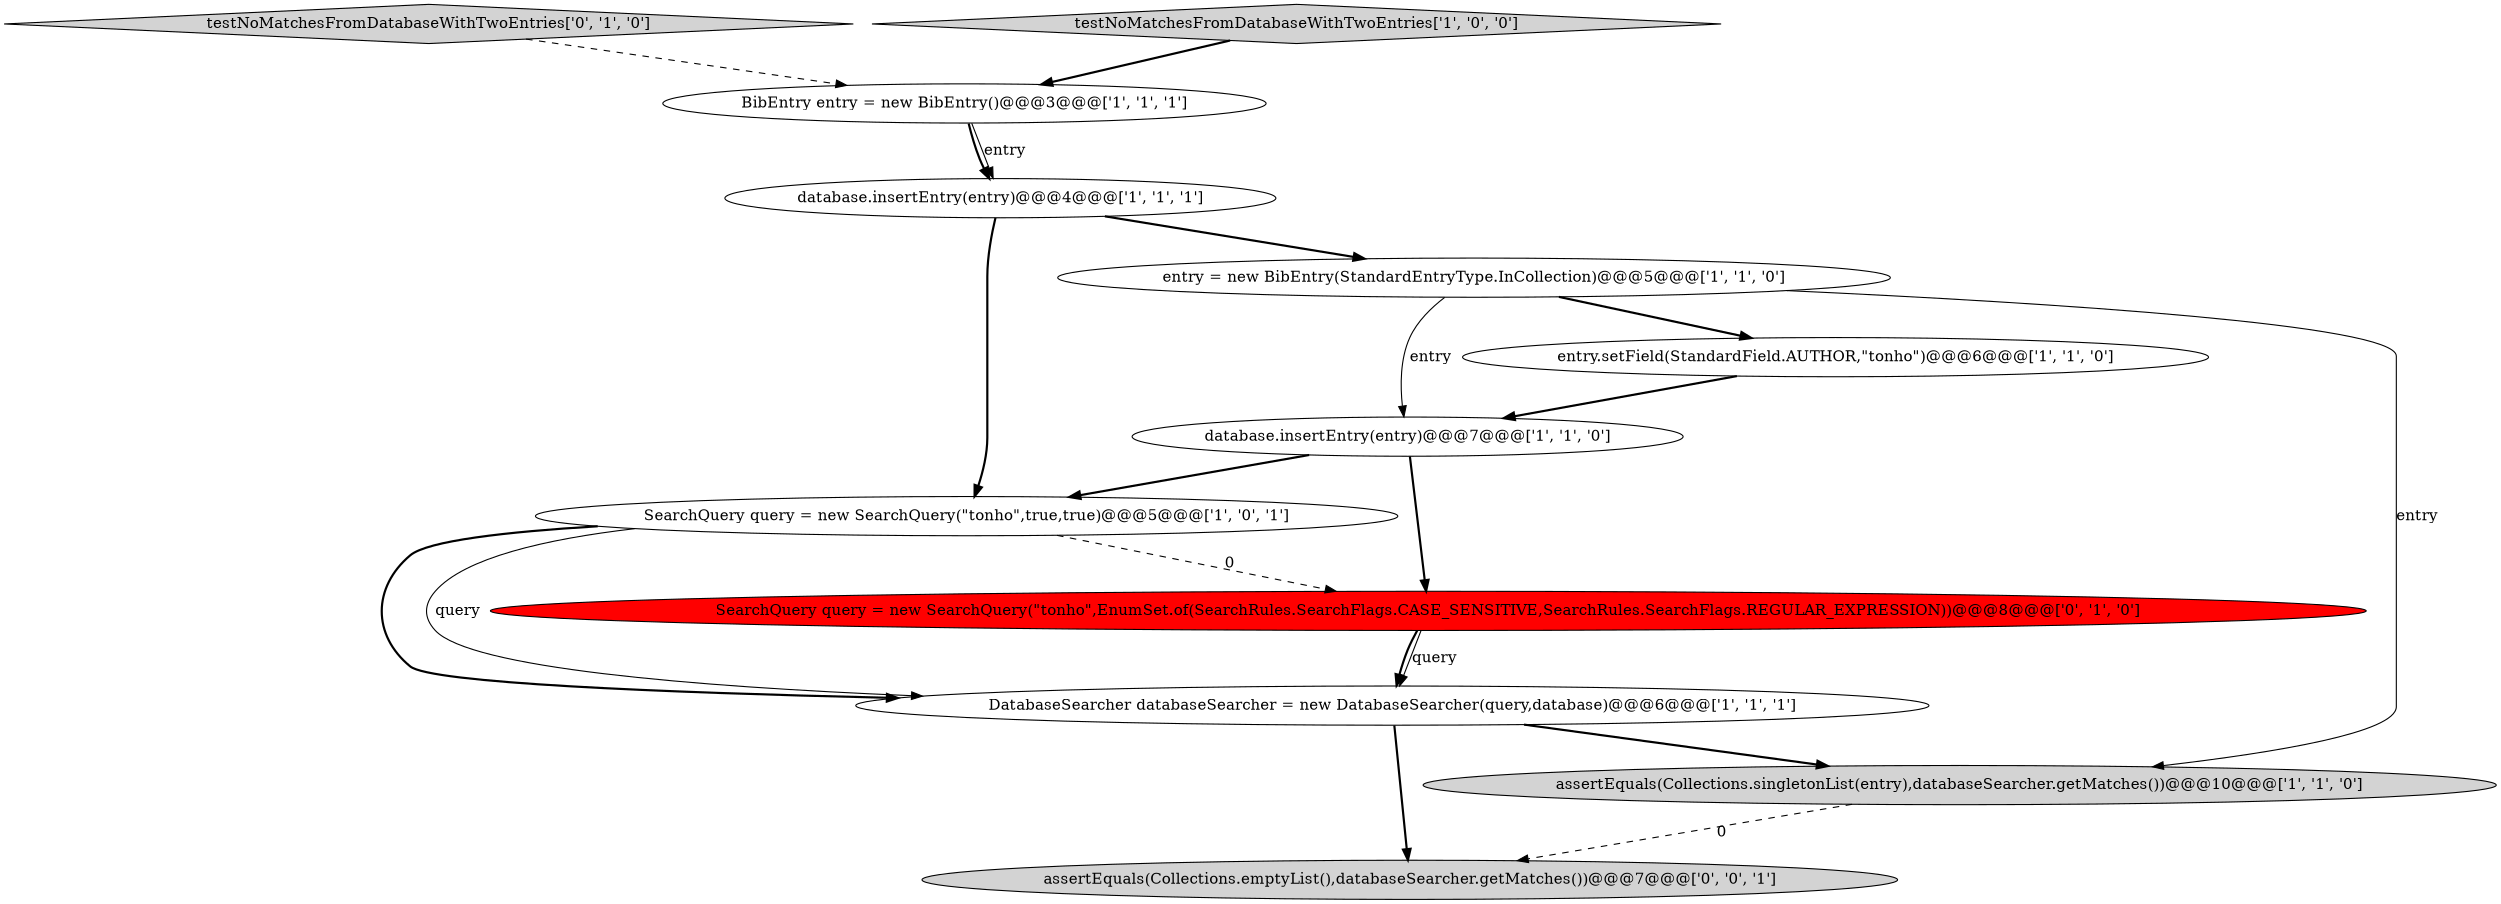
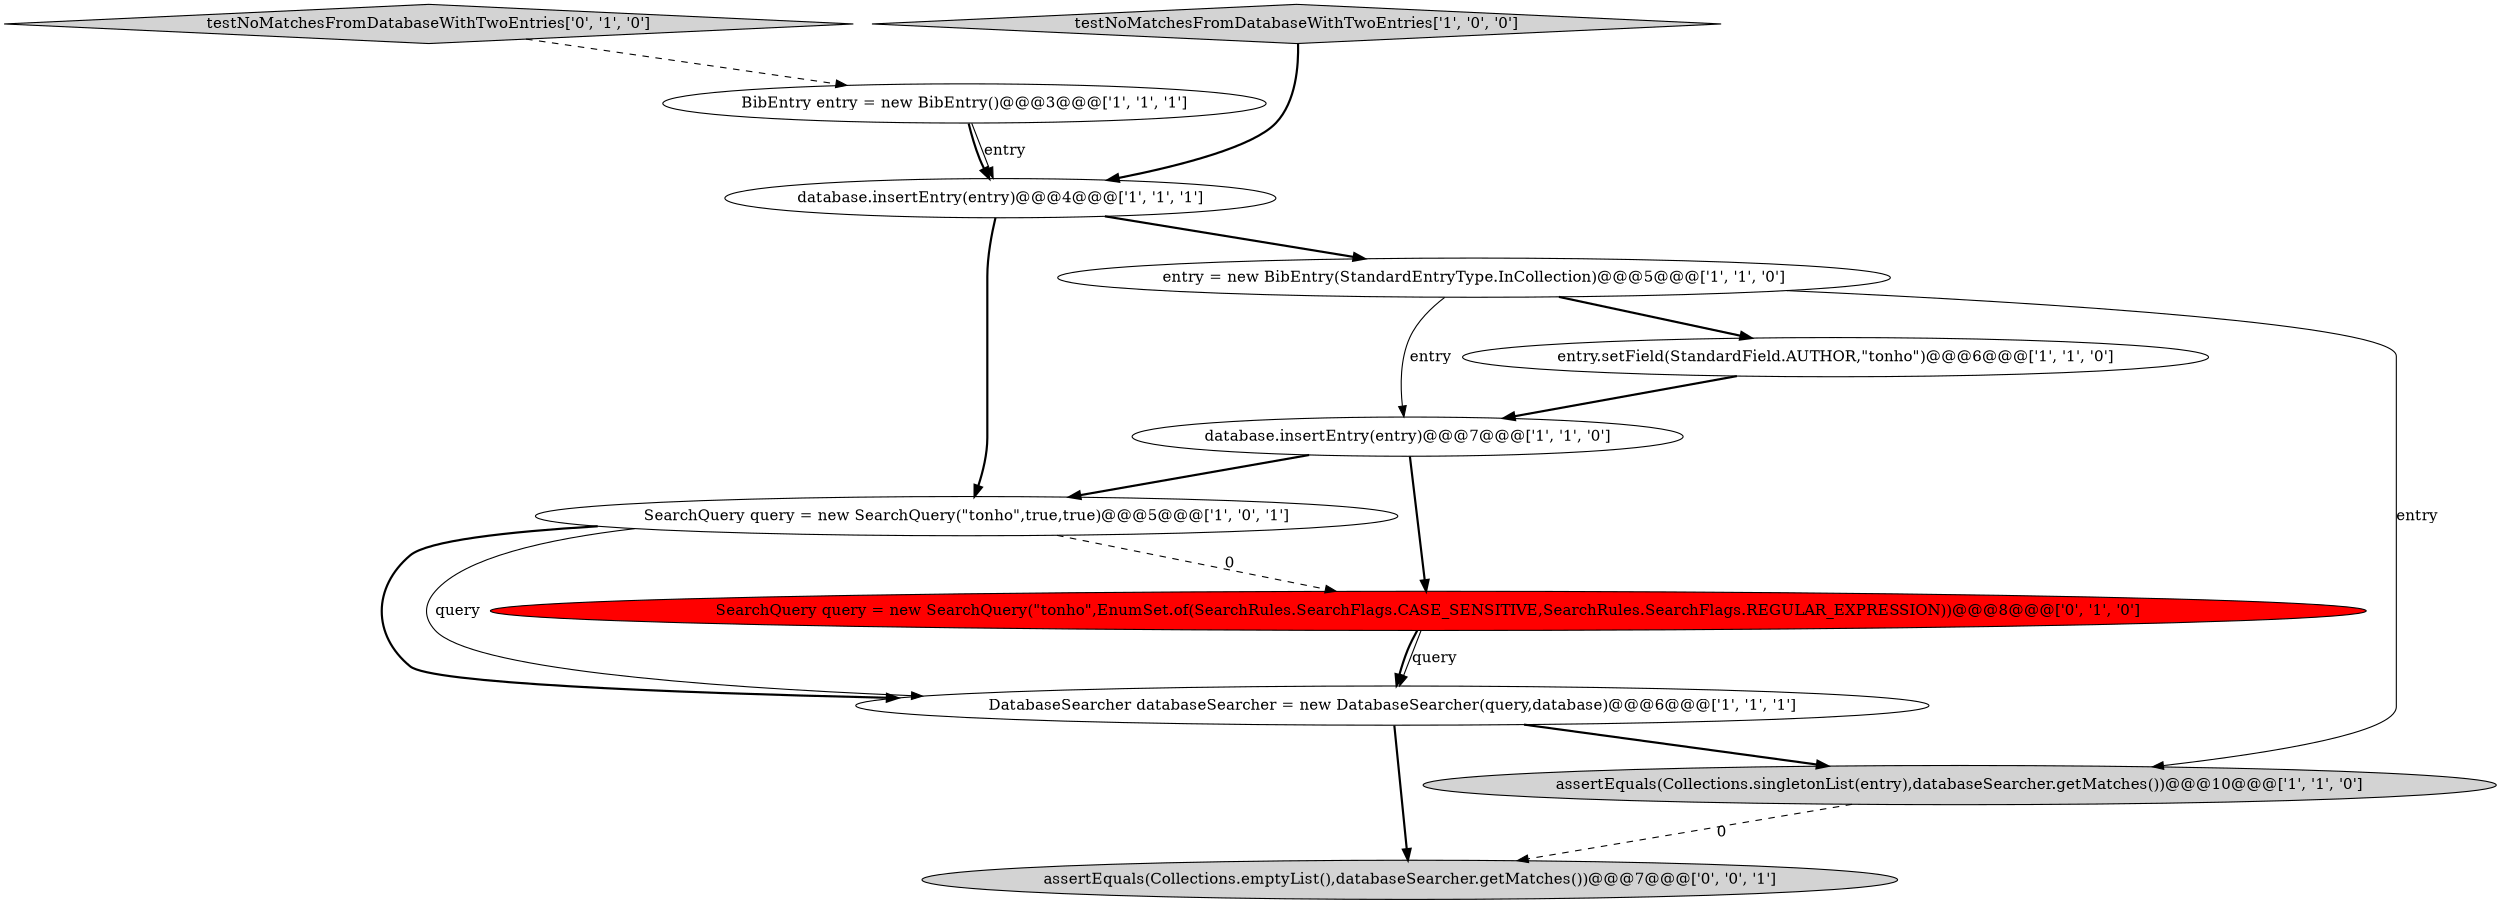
edge "testNoMatchesFromDatabaseWithTwoEntries['1', '0', '0']" -> "BibEntry entry = new BibEntry()@@@3@@@['1', '1', '1']": now "testNoMatchesFromDatabaseWithTwoEntries['1', '0', '0']" -> "database.insertEntry(entry)@@@4@@@['1', '1', '1']"
